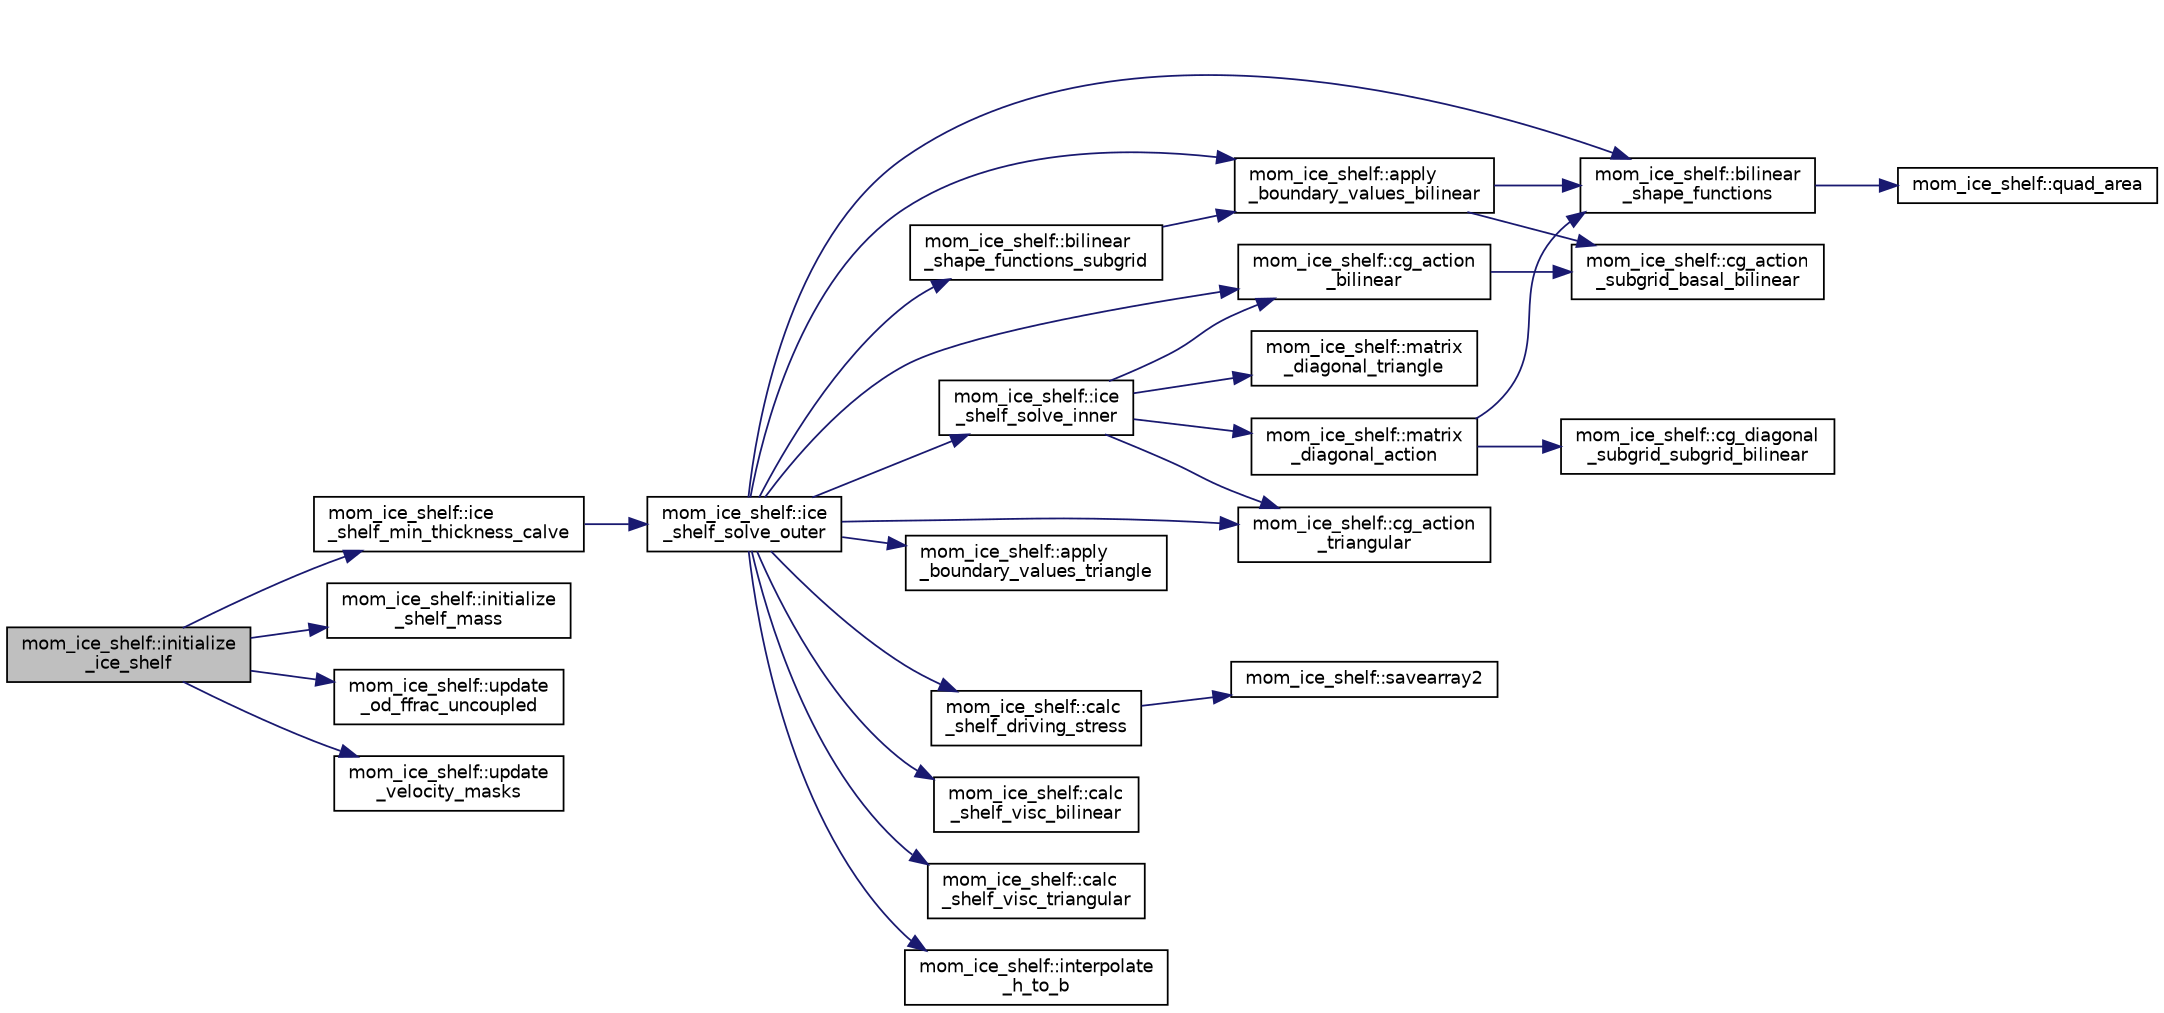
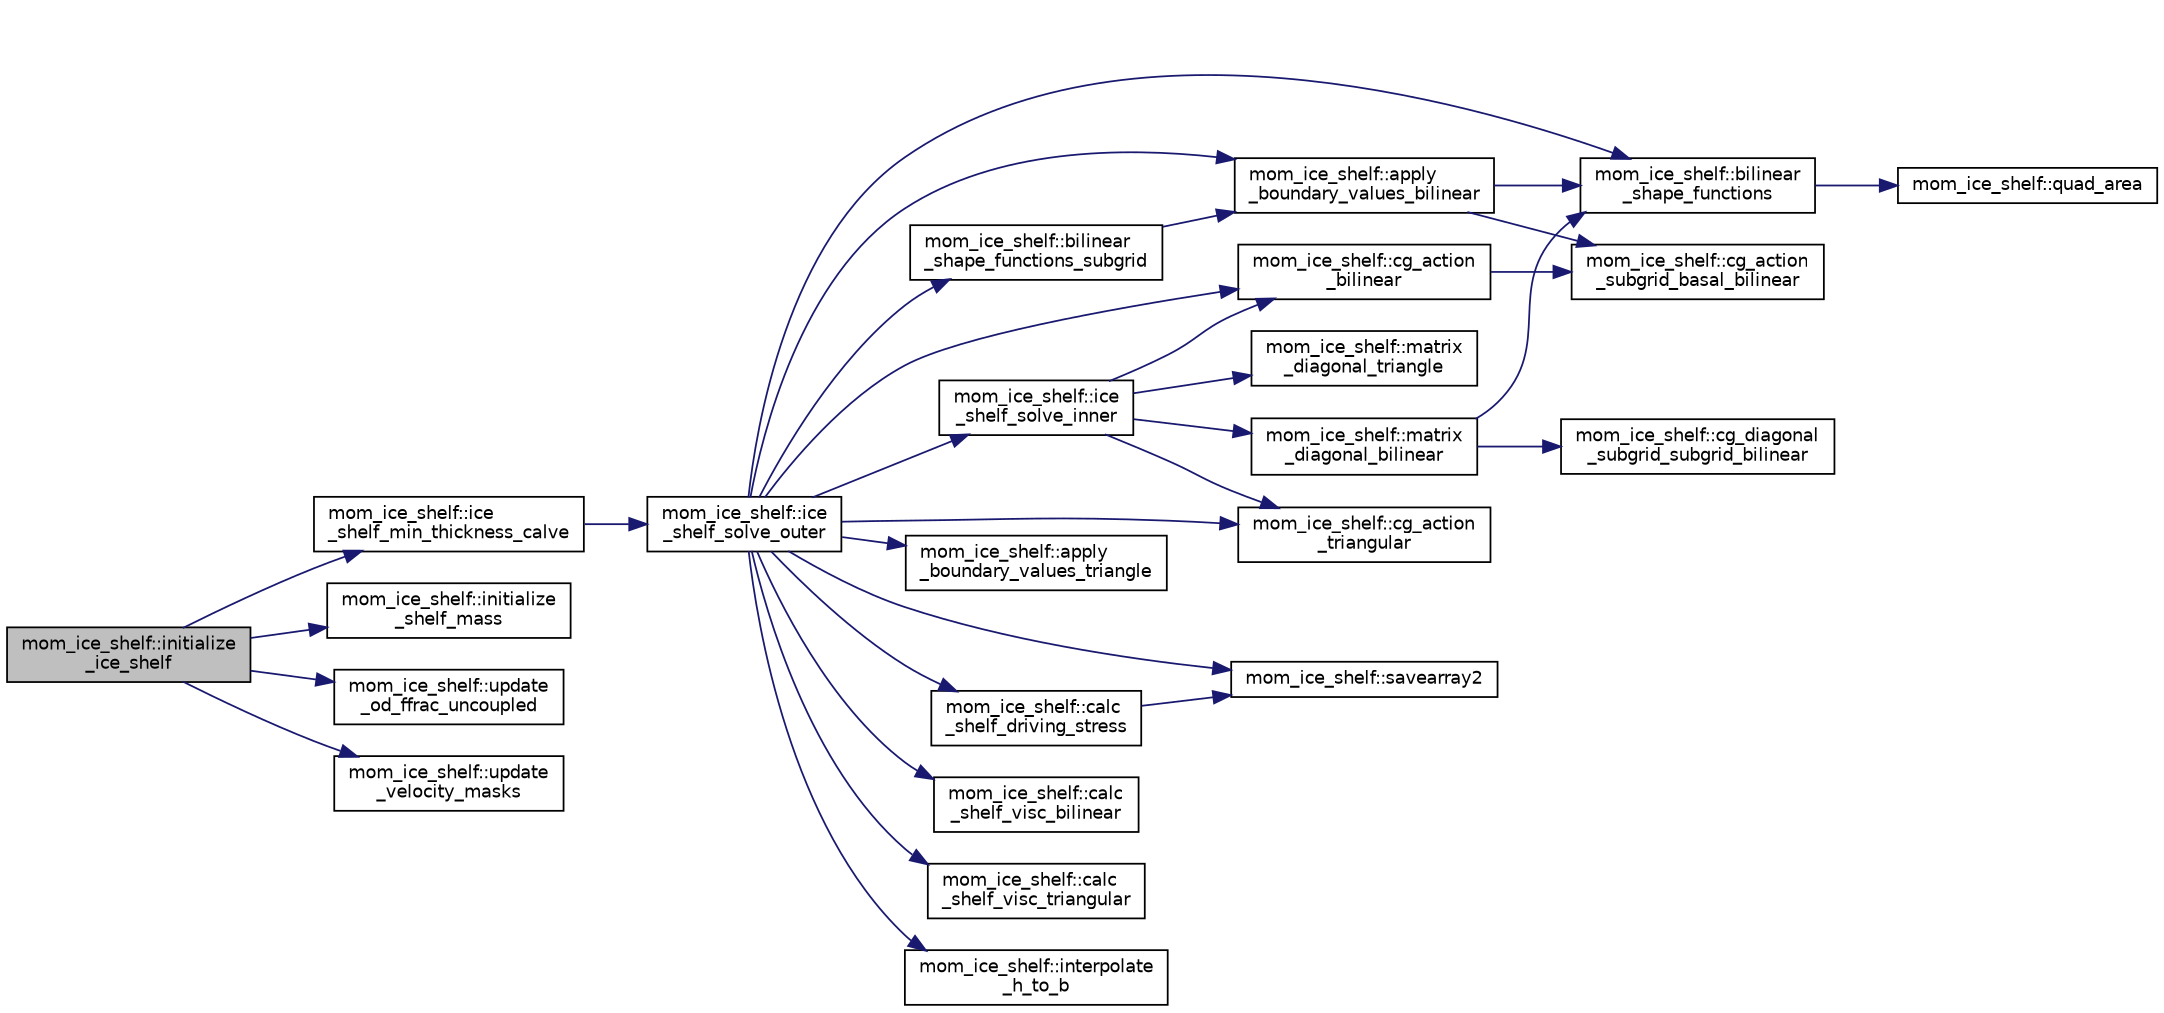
node "mom_ice_shelf::matrix _diagonal_action": label "mom_ice_shelf::matrix _diagonal_action" -> "mom_ice_shelf::matrix _diagonal_bilinear"
edge "mom_ice_shelf::ice _shelf_solve_outer" -> "mom_ice_shelf::savearray2": added
